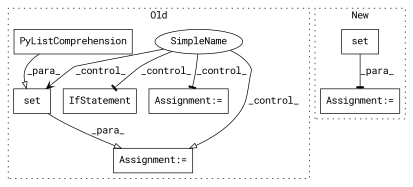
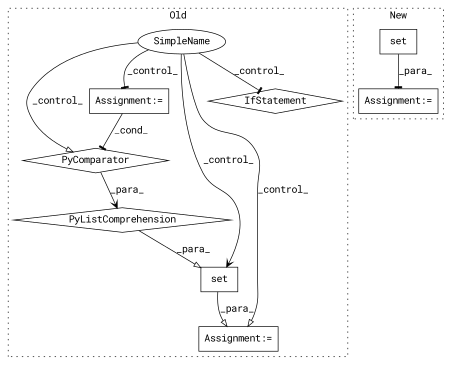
node "PyListComprehension": shape box -> diamond
node "IfStatement": shape box -> diamond
node "PyComparator": added
